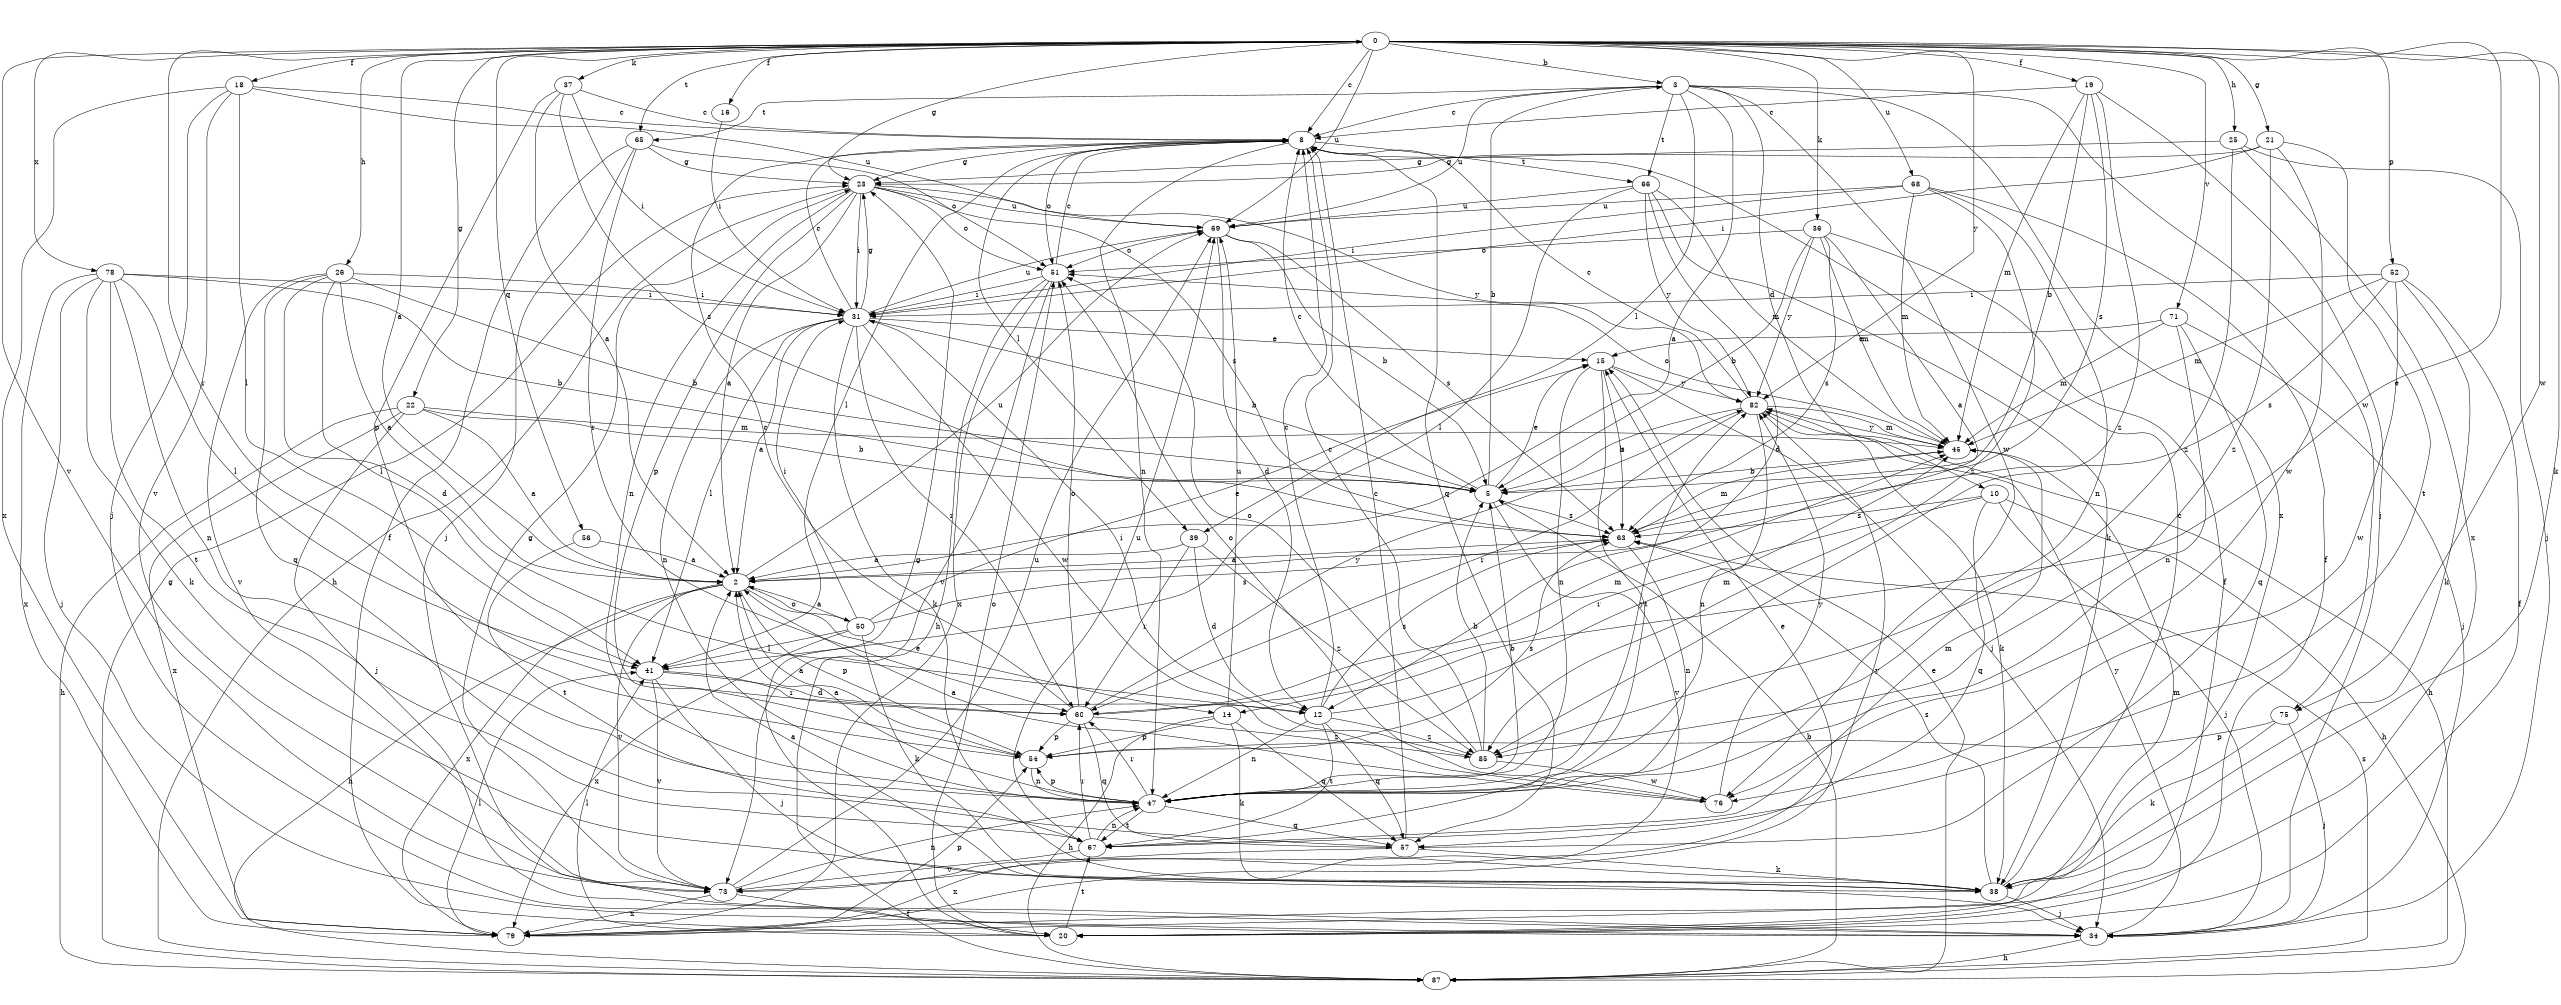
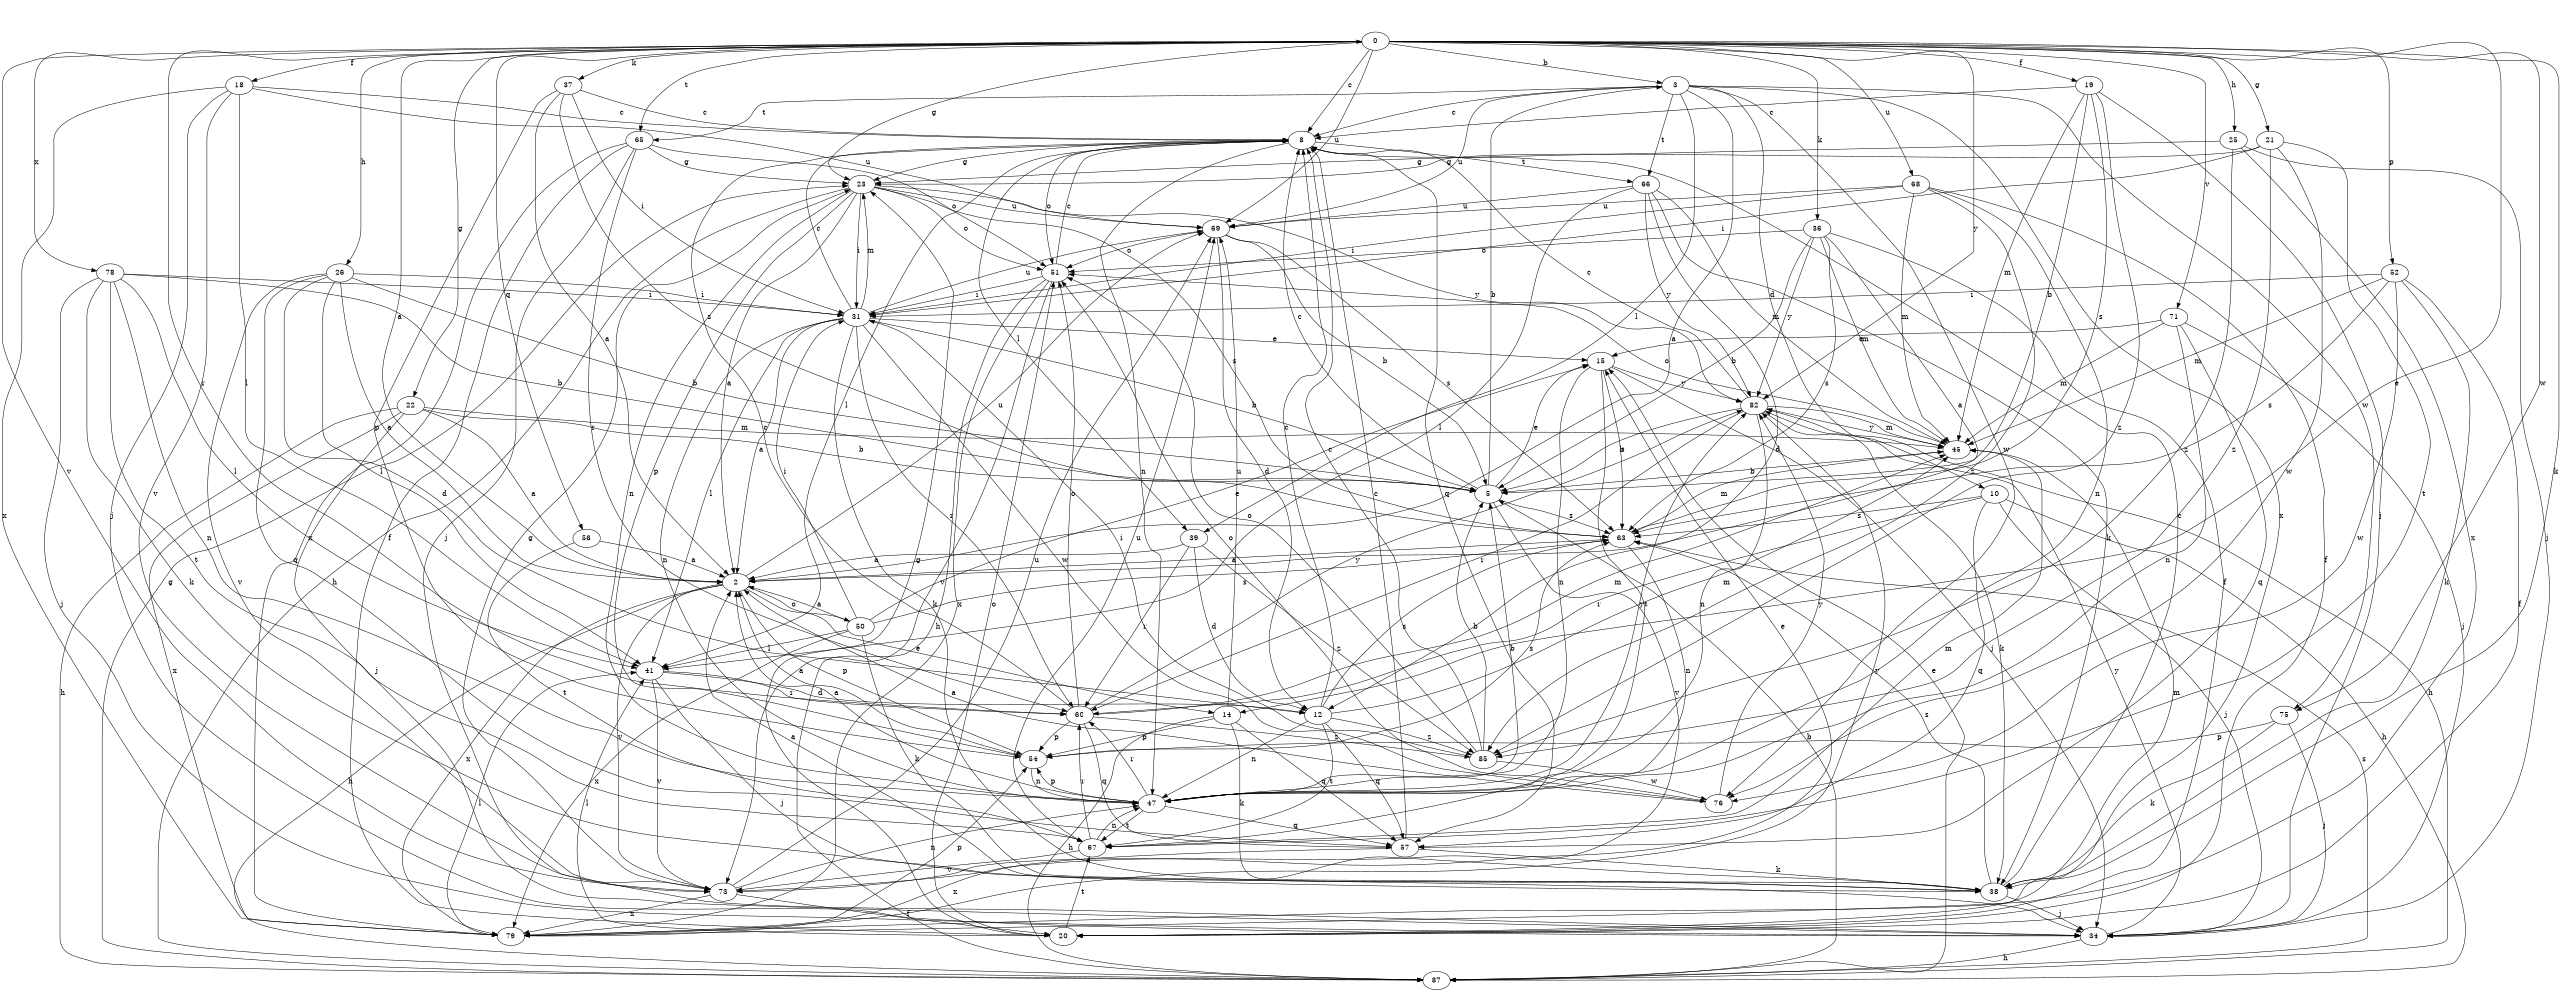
node "16": removed
edge "31" -> "23": label "g" -> "m"
edge "78" -> "79": now "65" -> "79"
